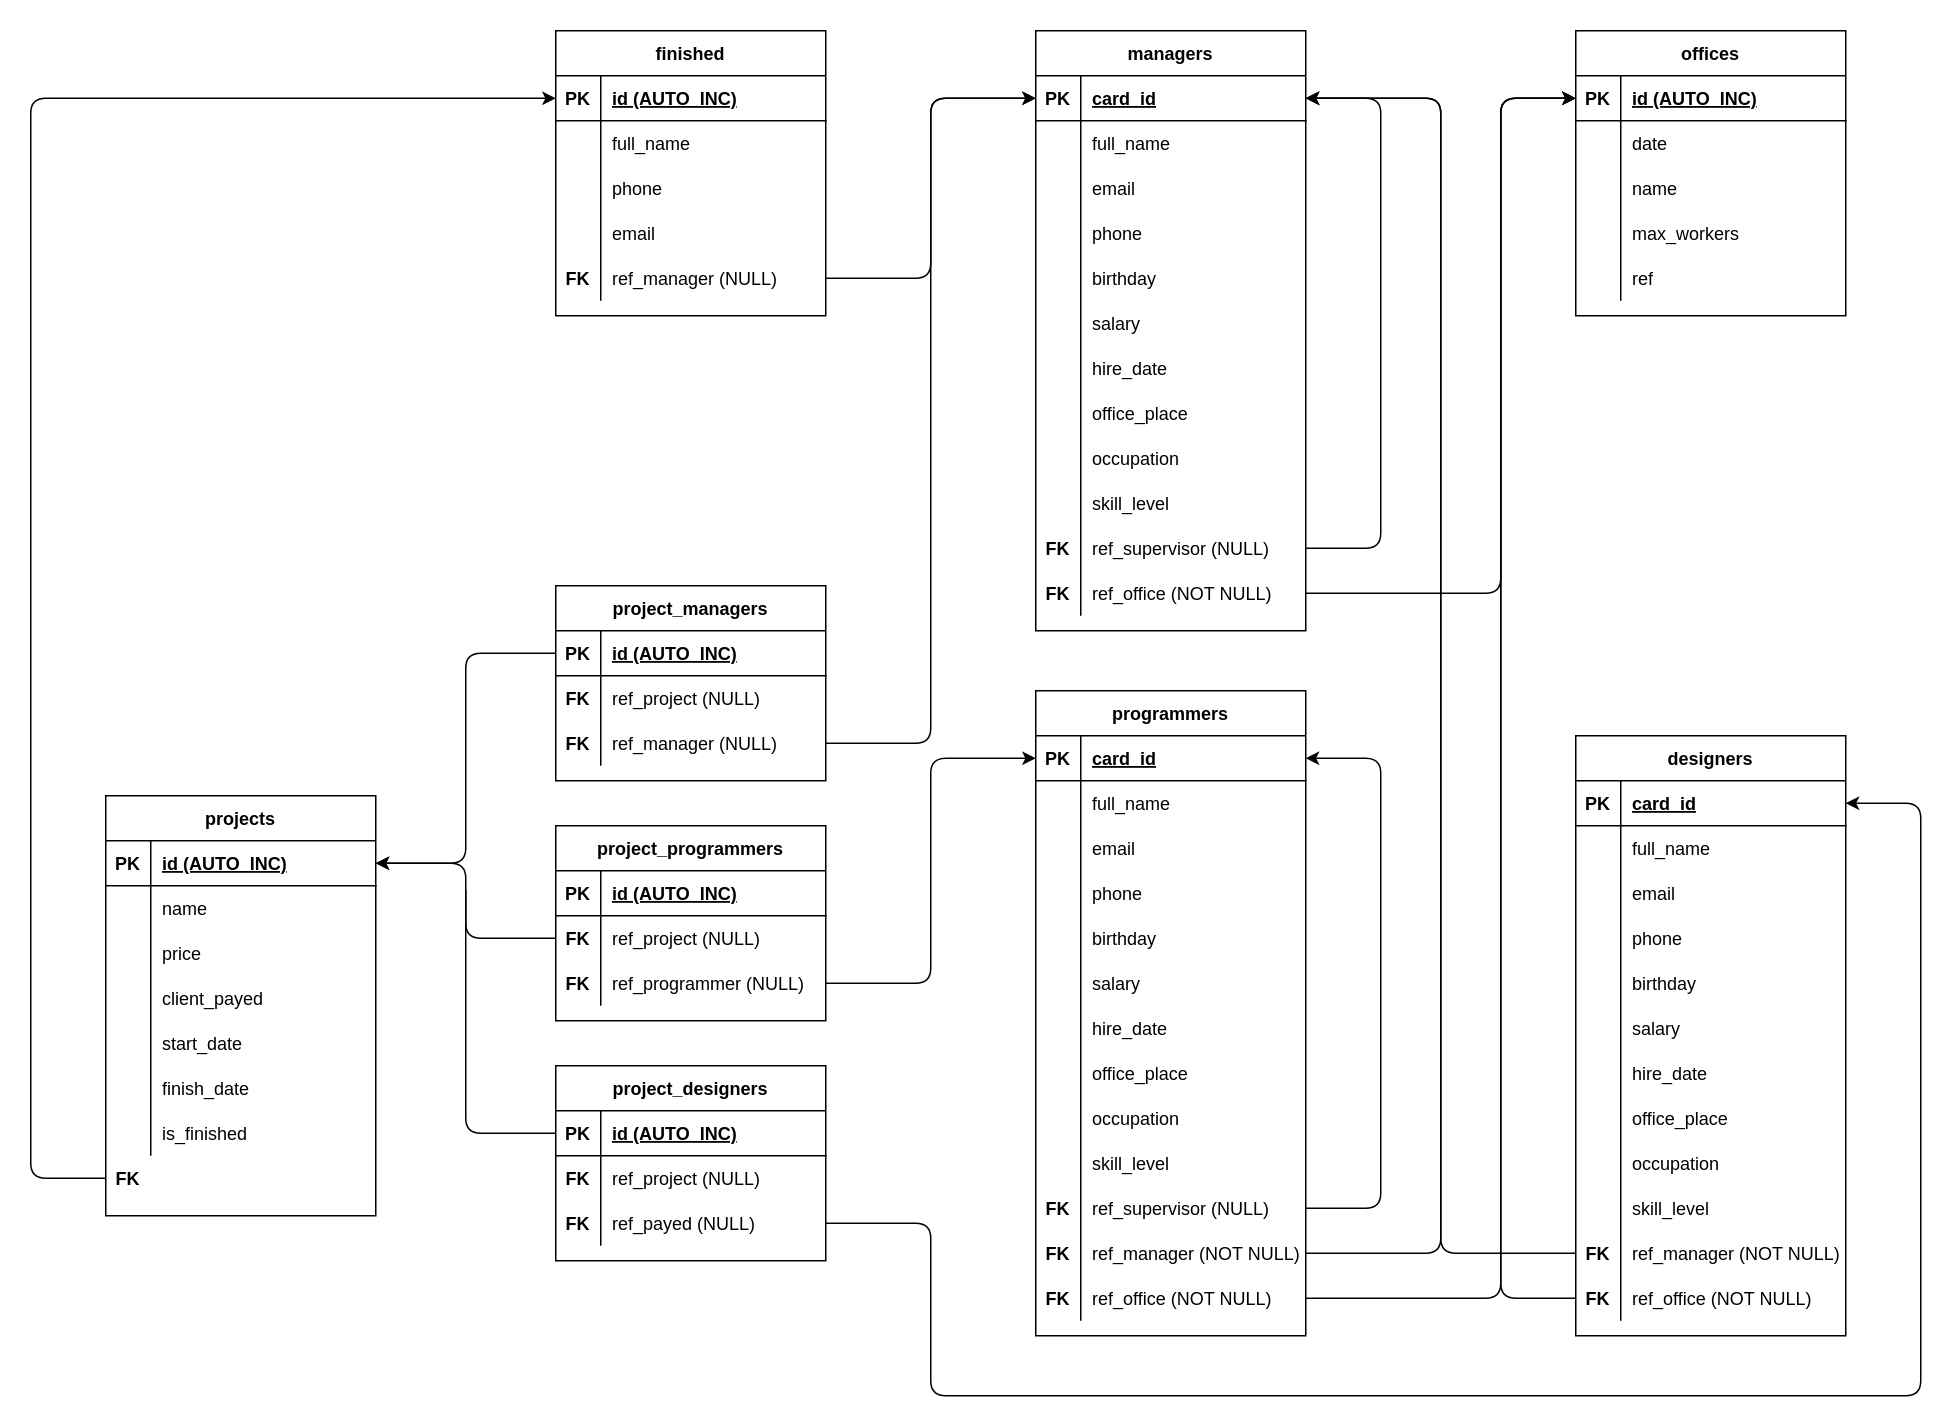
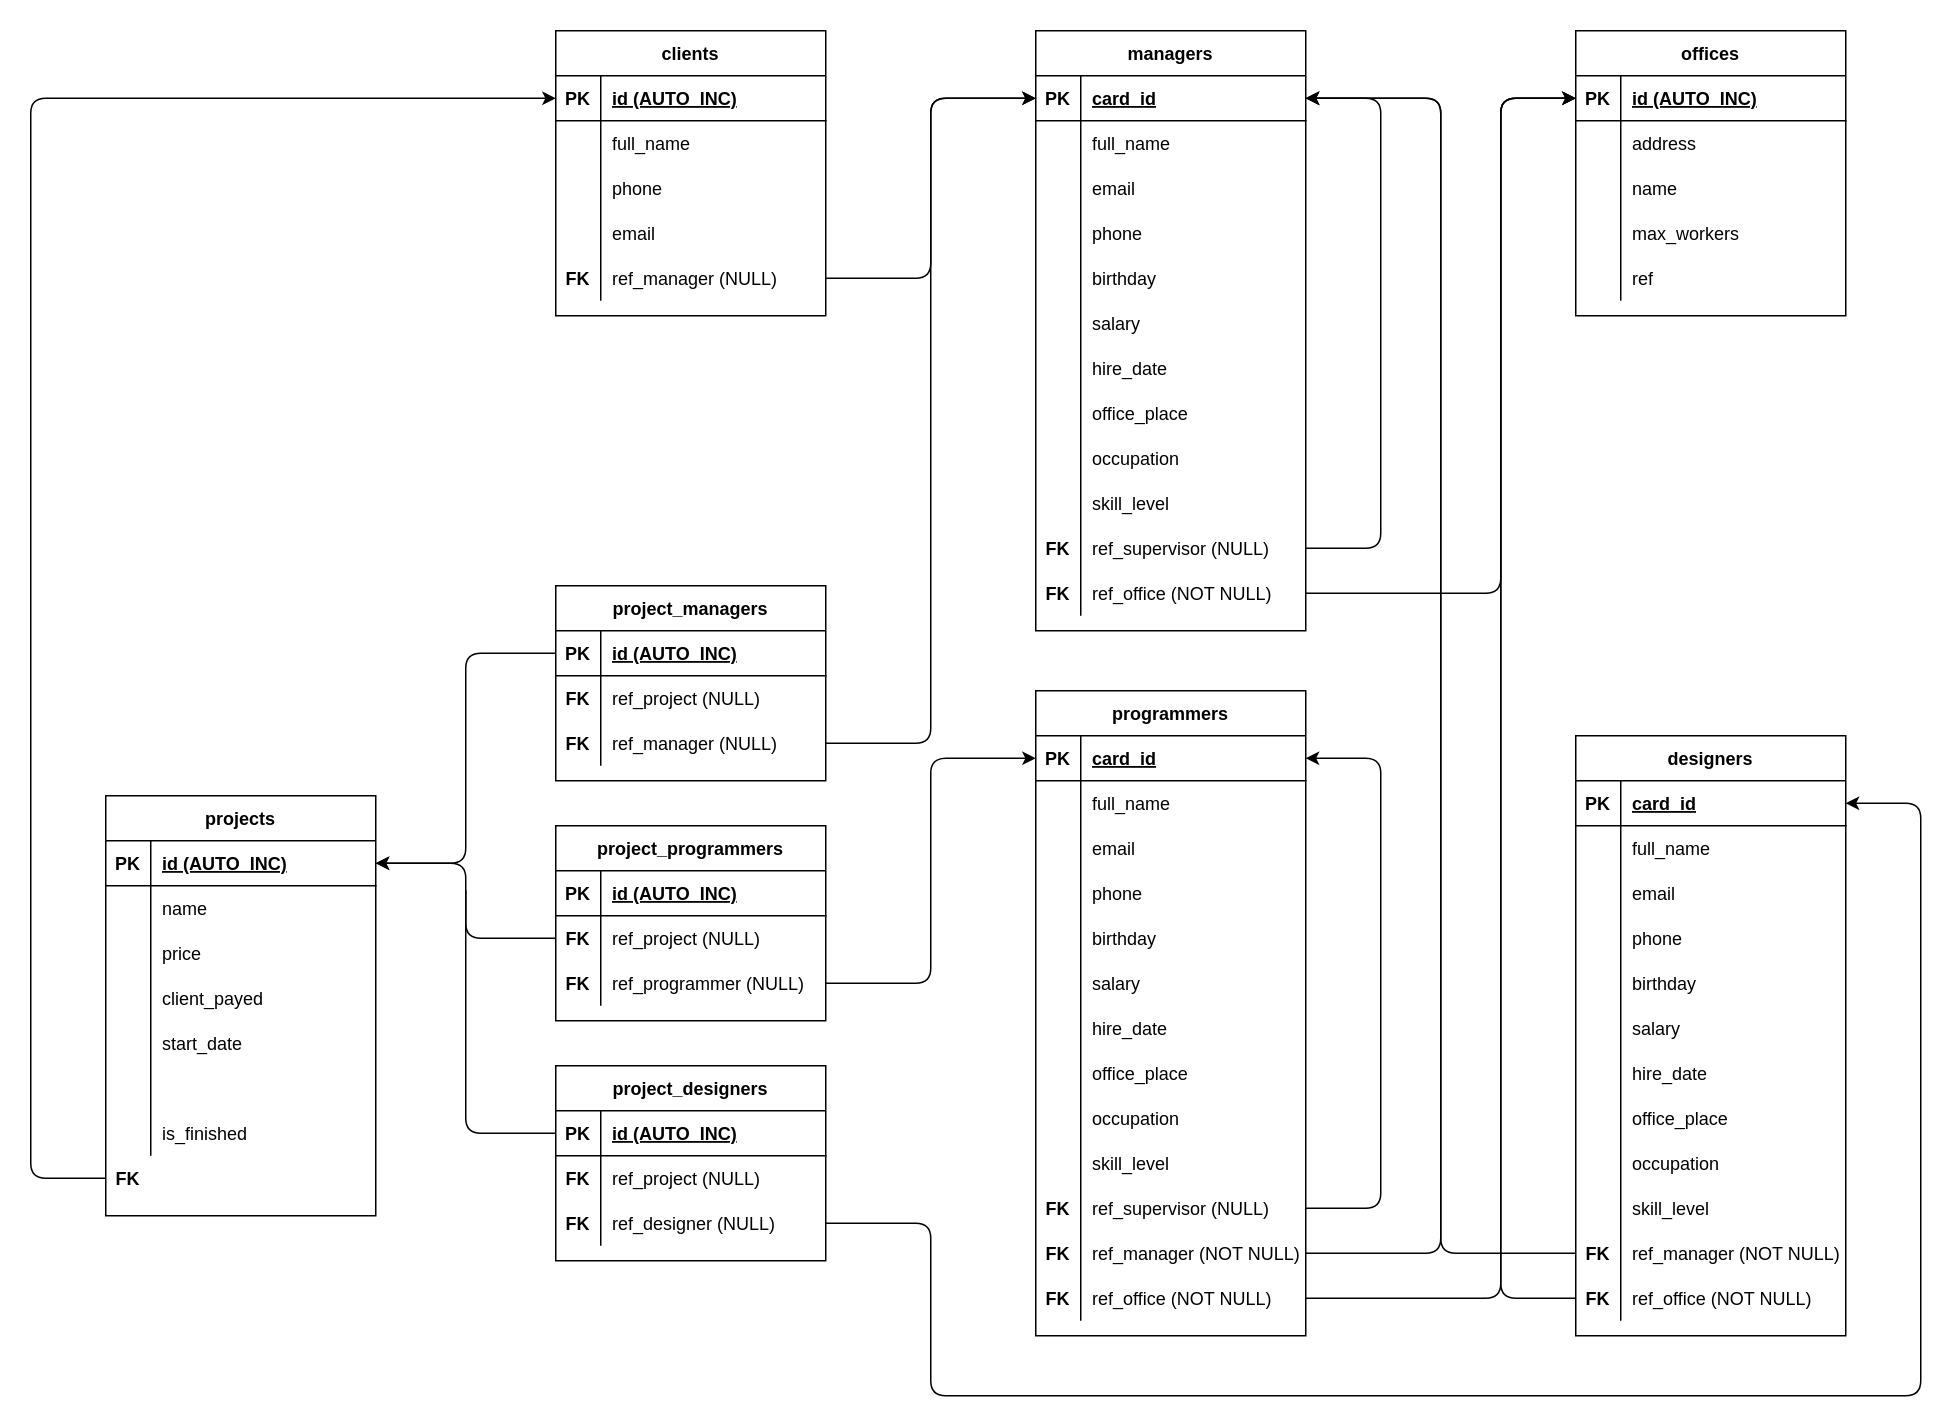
node "finished": label "finished" -> "clients"
node "date": label "date" -> "address"
node "finish_date": removed
node "ref_payed (NULL)": label "ref_payed (NULL)" -> "ref_designer (NULL)"
